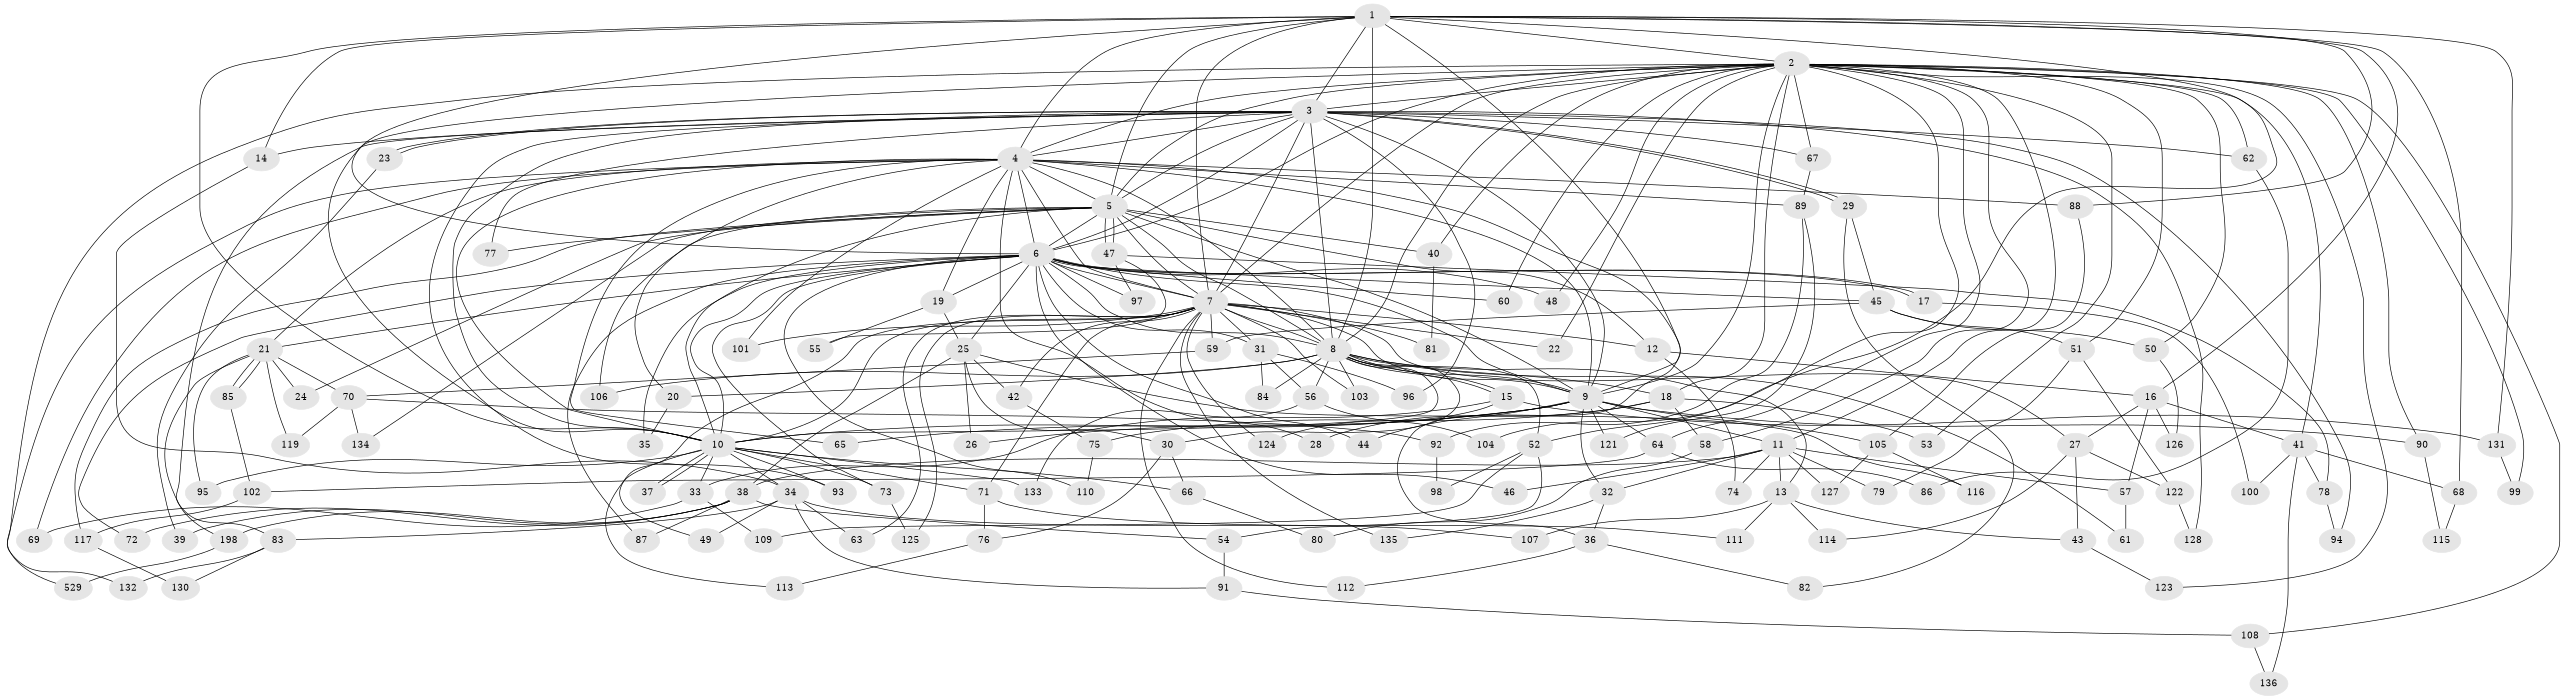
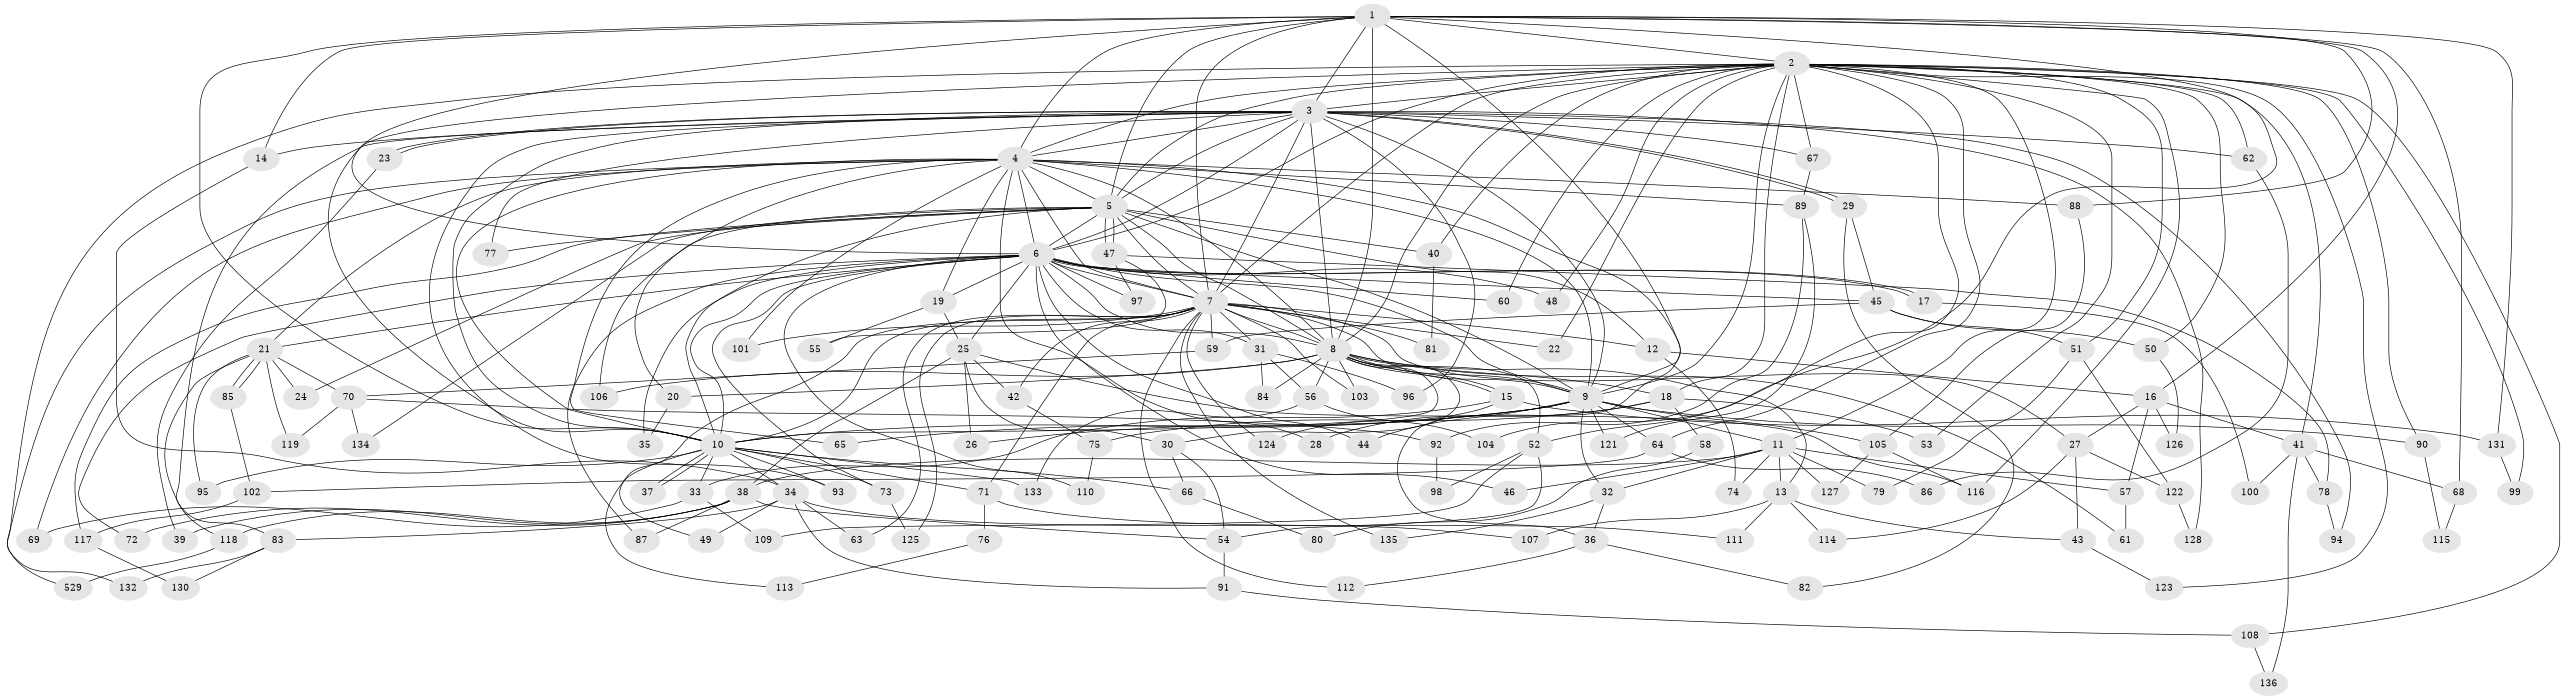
edge "2" -- "58": now "2" -- "116"
edge "30" -- "76": now "30" -- "54"
node "198": label "198" -> "118"
